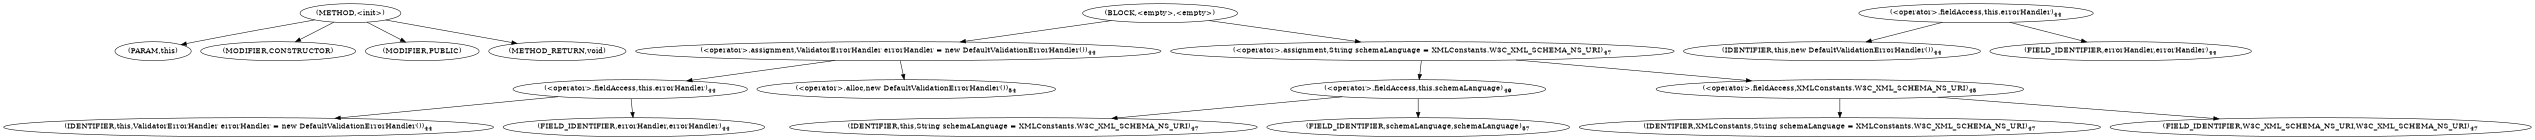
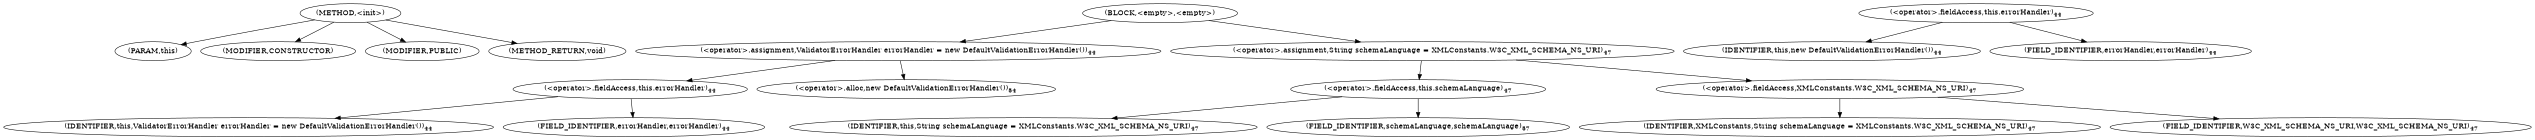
node "(<operator>.fieldAccess,this.schemaLanguage)": text "49" -> "47"
node "(<operator>.fieldAccess,XMLConstants.W3C_XML_SCHEMA_NS_URI)": text "45" -> "47"
